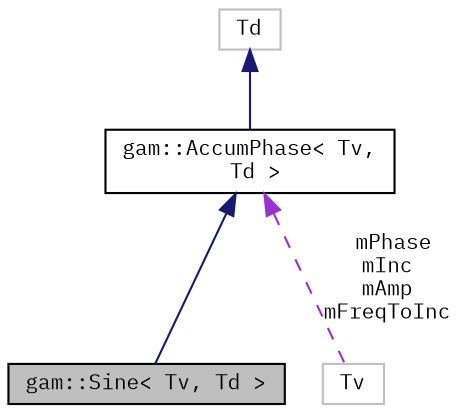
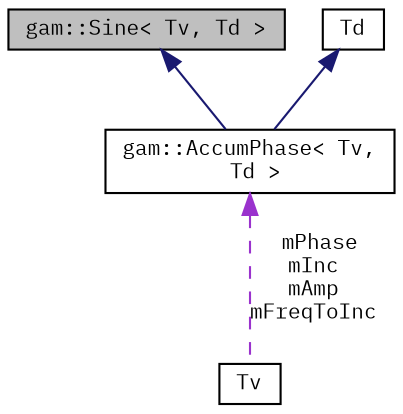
node "Td": color grey75 -> black
edge "gam::Sine< Tv, Td >" -> "gam::AccumPhase< Tv, Td >": reversed
node "Tv": color grey75 -> black
